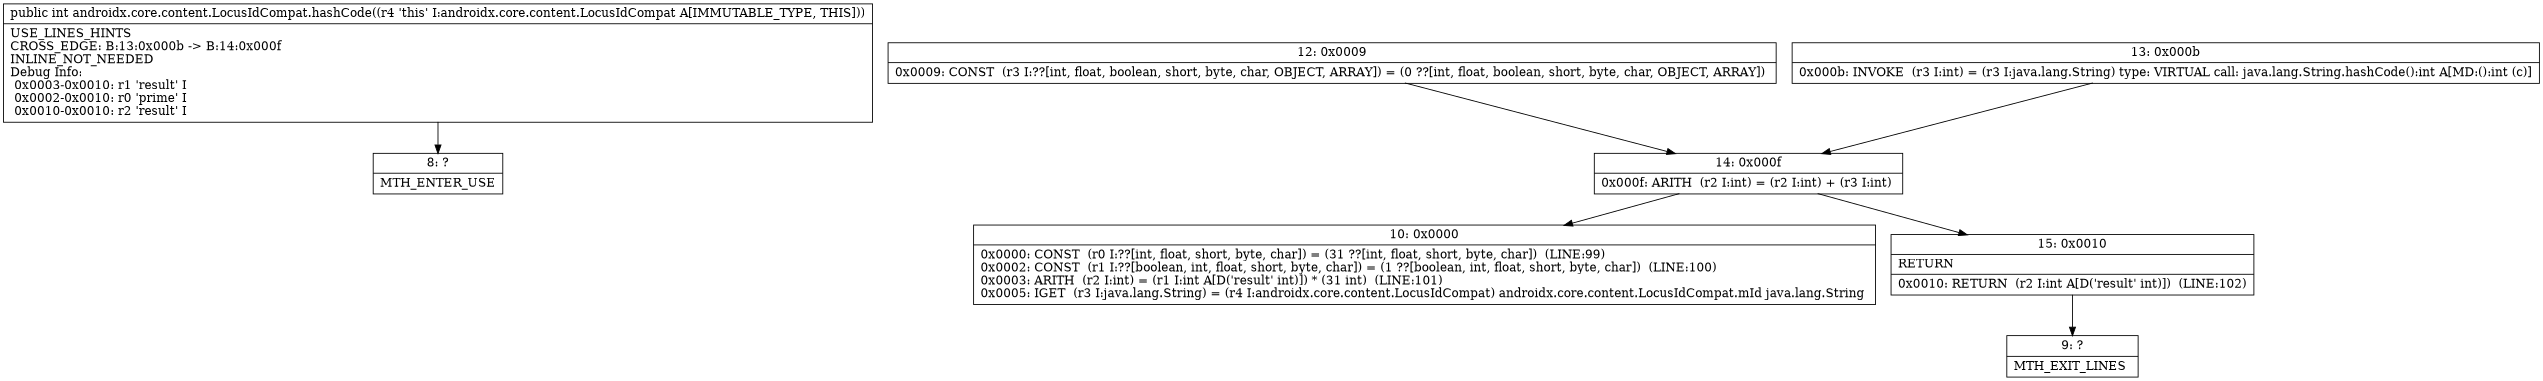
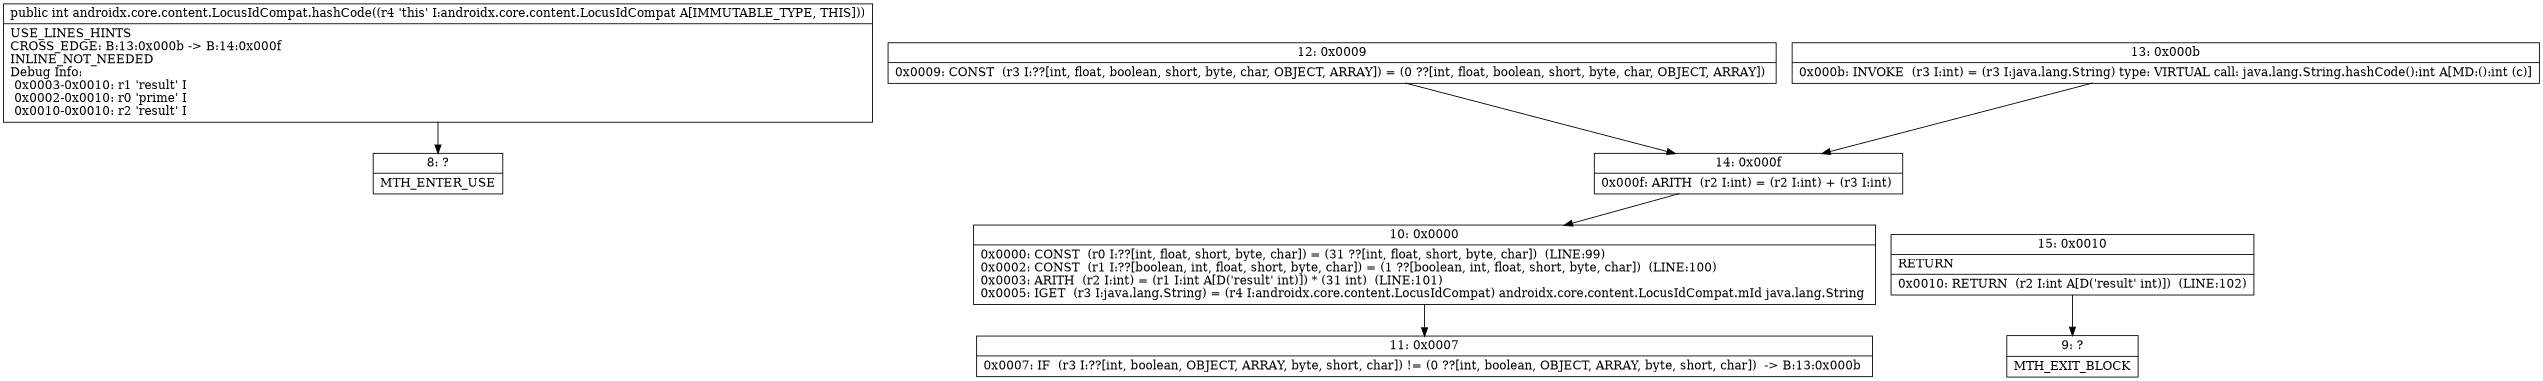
edge "14: 0x000f" -> "15: 0x0010": removed
node "11: 0x0007": added
node "9: ?": text "MTH_EXIT_LINES" -> "MTH_EXIT_BLOCK"
